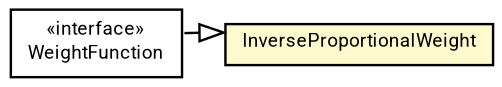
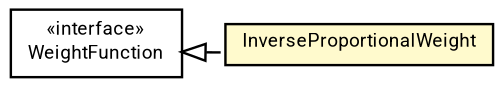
edge "WeightFunction" -> "InverseProportionalWeight": reversed
